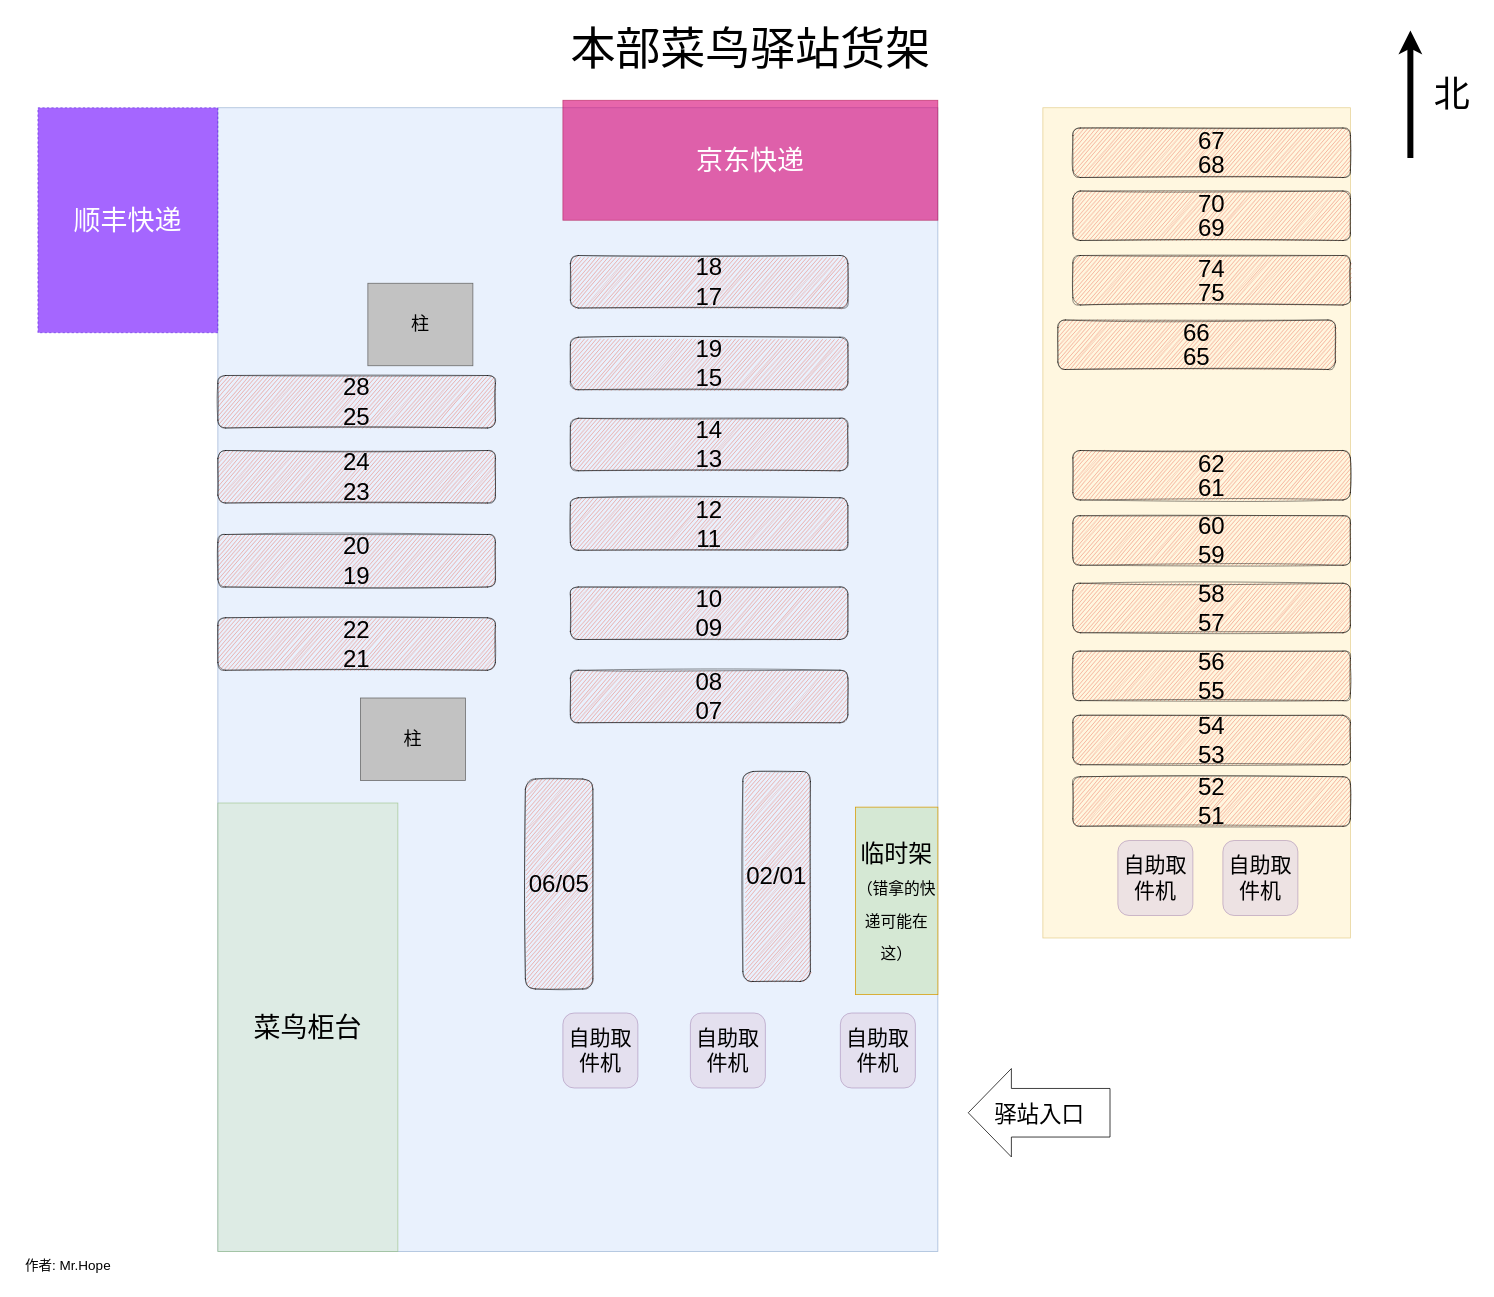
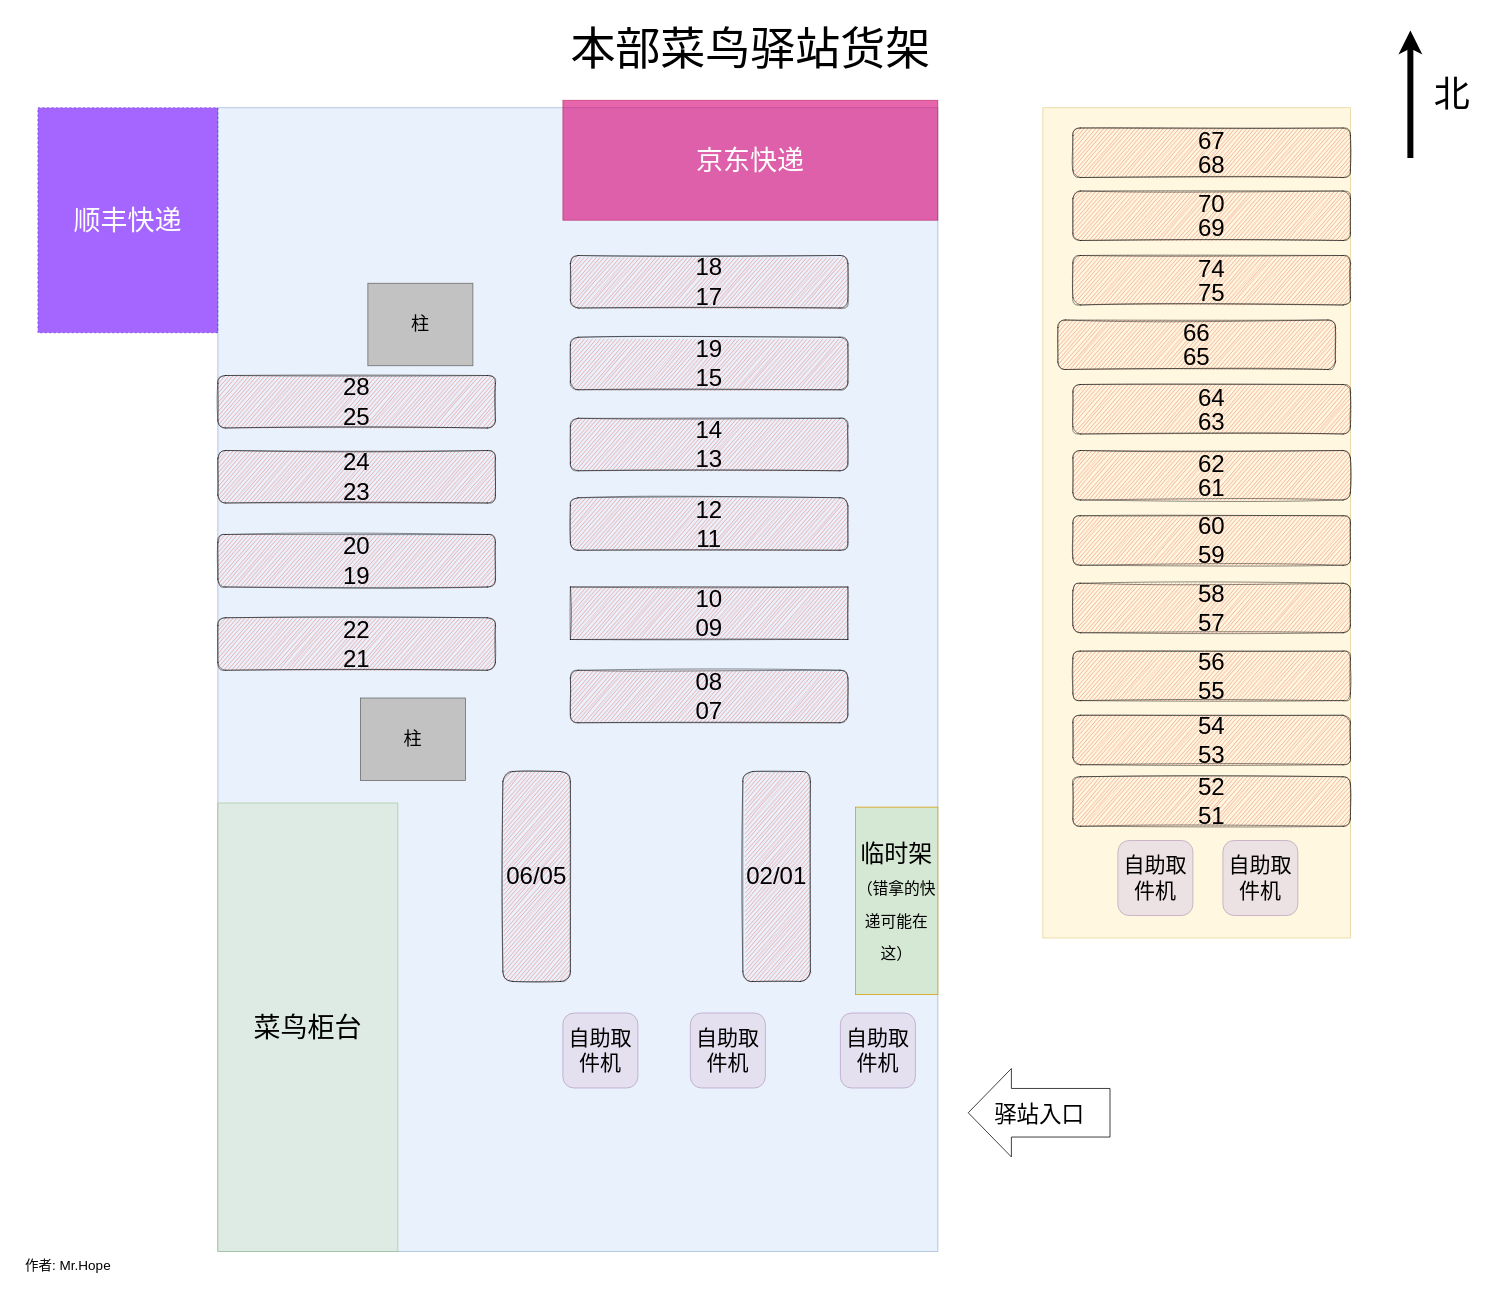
node "64 63": added
node "1009": shape rounded rectangle -> rectangle
node "06/05": moved (559, 884) -> (537, 876)
